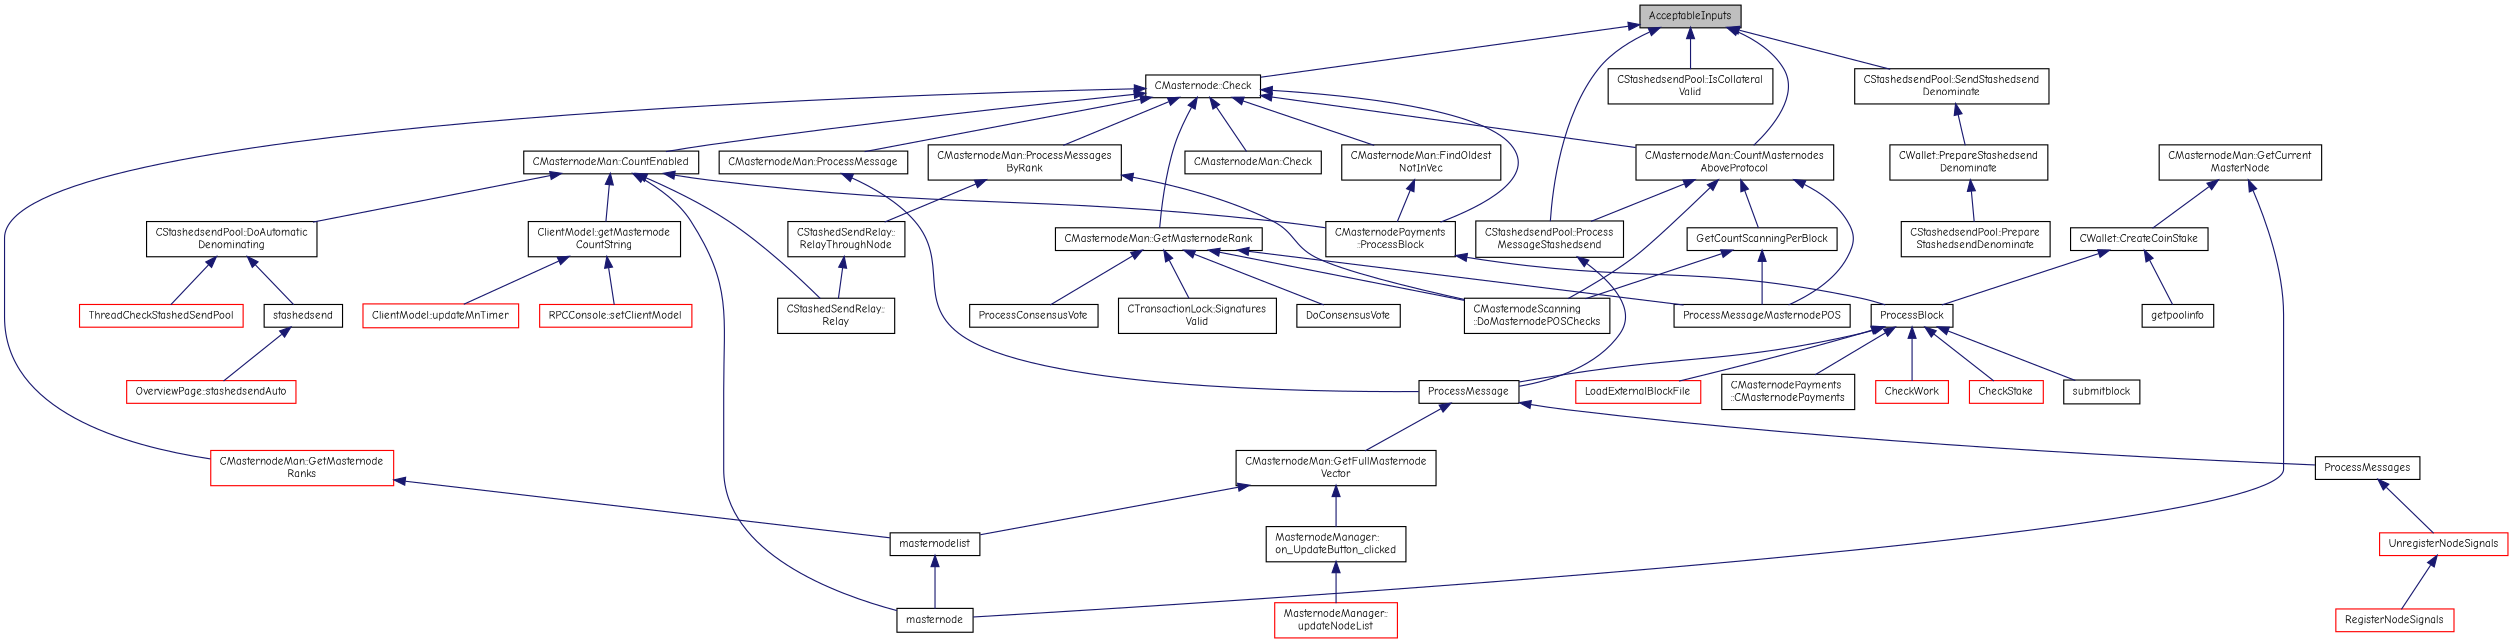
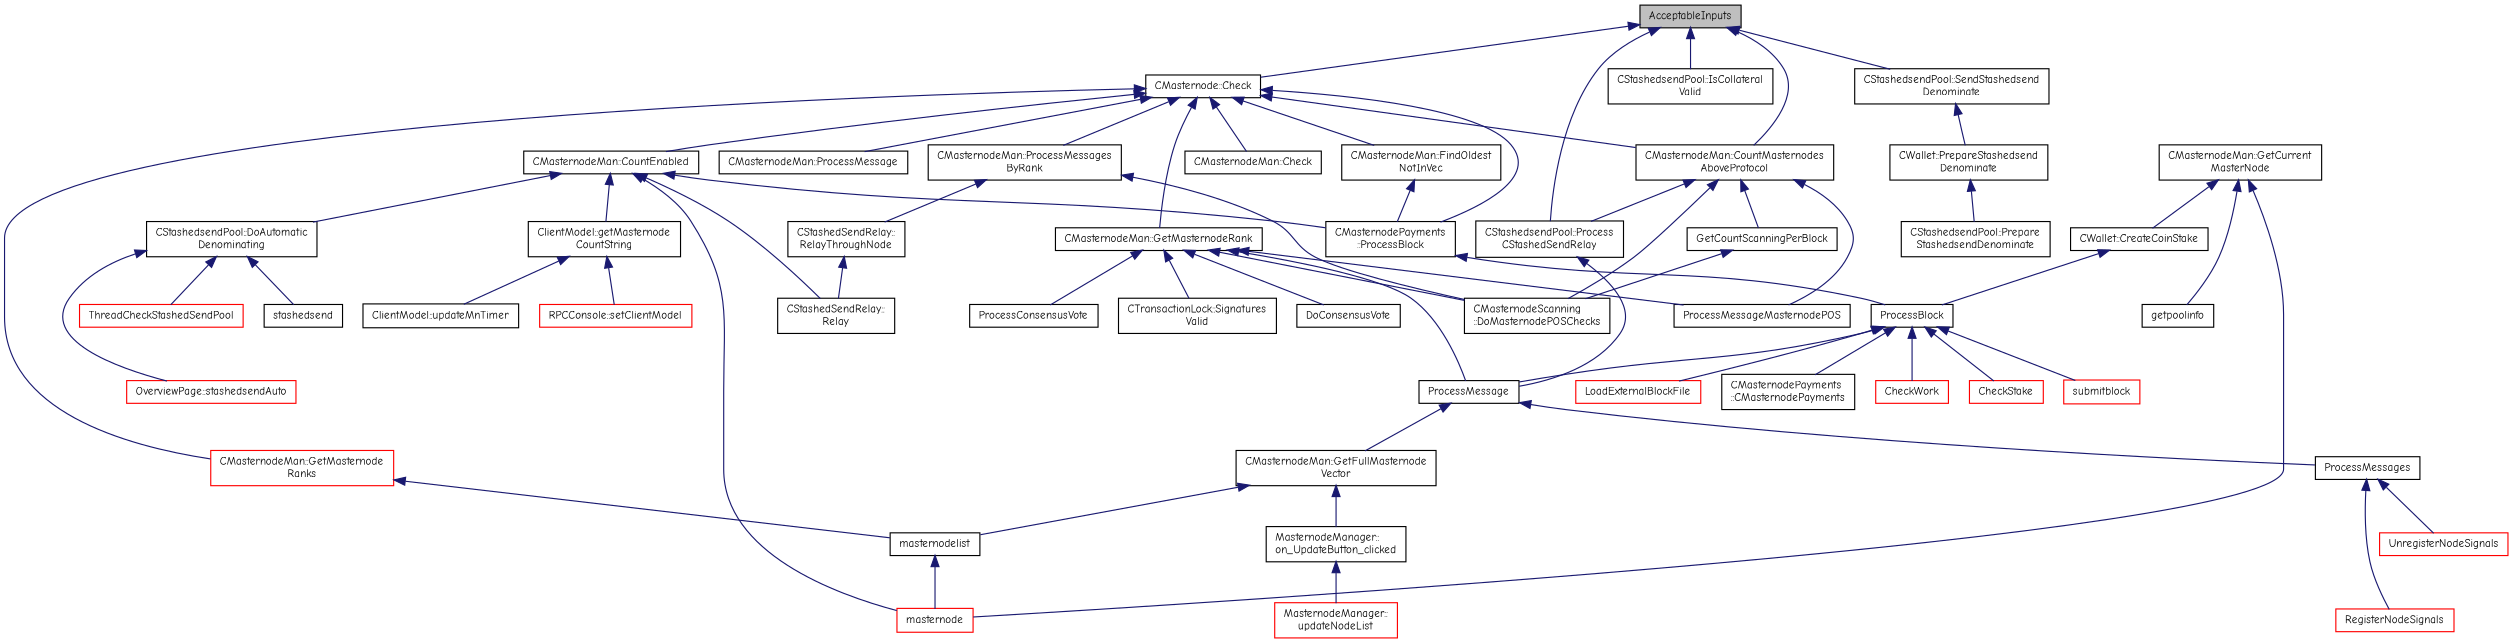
node "CStashedsendPool::Process MessageStashedsend": label "CStashedsendPool::Process MessageStashedsend" -> "CStashedsendPool::Process CStashedSendRelay"
edge "getpoolinfo" -> "CWallet::CreateCoinStake": now "getpoolinfo" -> "CMasternodeMan::GetCurrent MasterNode"
edge "ProcessMessageMasternodePOS" -> "GetCountScanningPerBlock": removed
node "ClientModel::updateMnTimer": color red -> black
edge "OverviewPage::stashedsendAuto" -> "stashedsend": now "OverviewPage::stashedsendAuto" -> "CStashedsendPool::DoAutomatic Denominating"
edge "ProcessMessage" -> "CMasternodeMan::ProcessMessage": now "ProcessMessage" -> "CMasternodeMan::GetMasternodeRank"
node "submitblock": color black -> red
edge "RegisterNodeSignals" -> "UnregisterNodeSignals": now "RegisterNodeSignals" -> "ProcessMessages"
node "masternode": color black -> red
